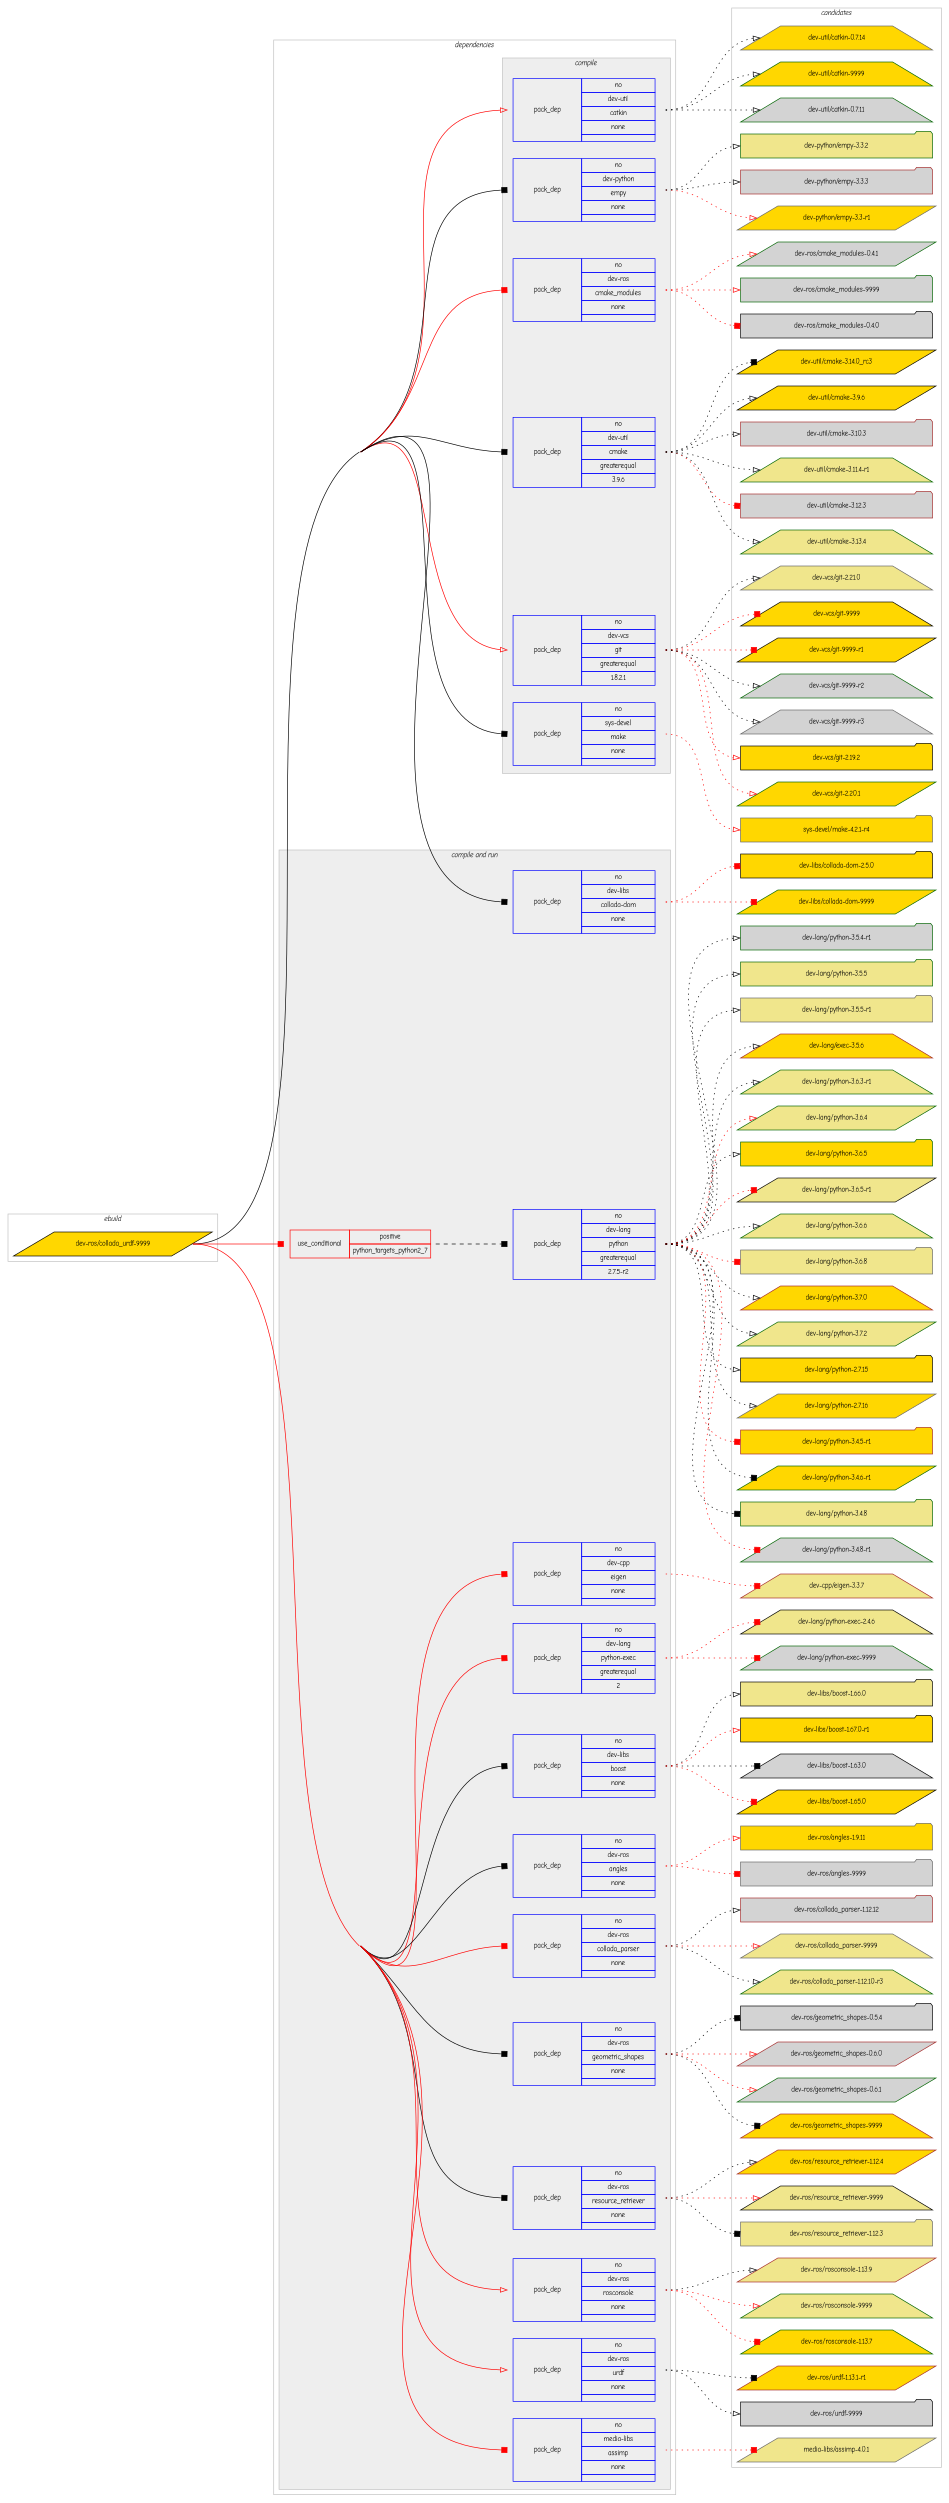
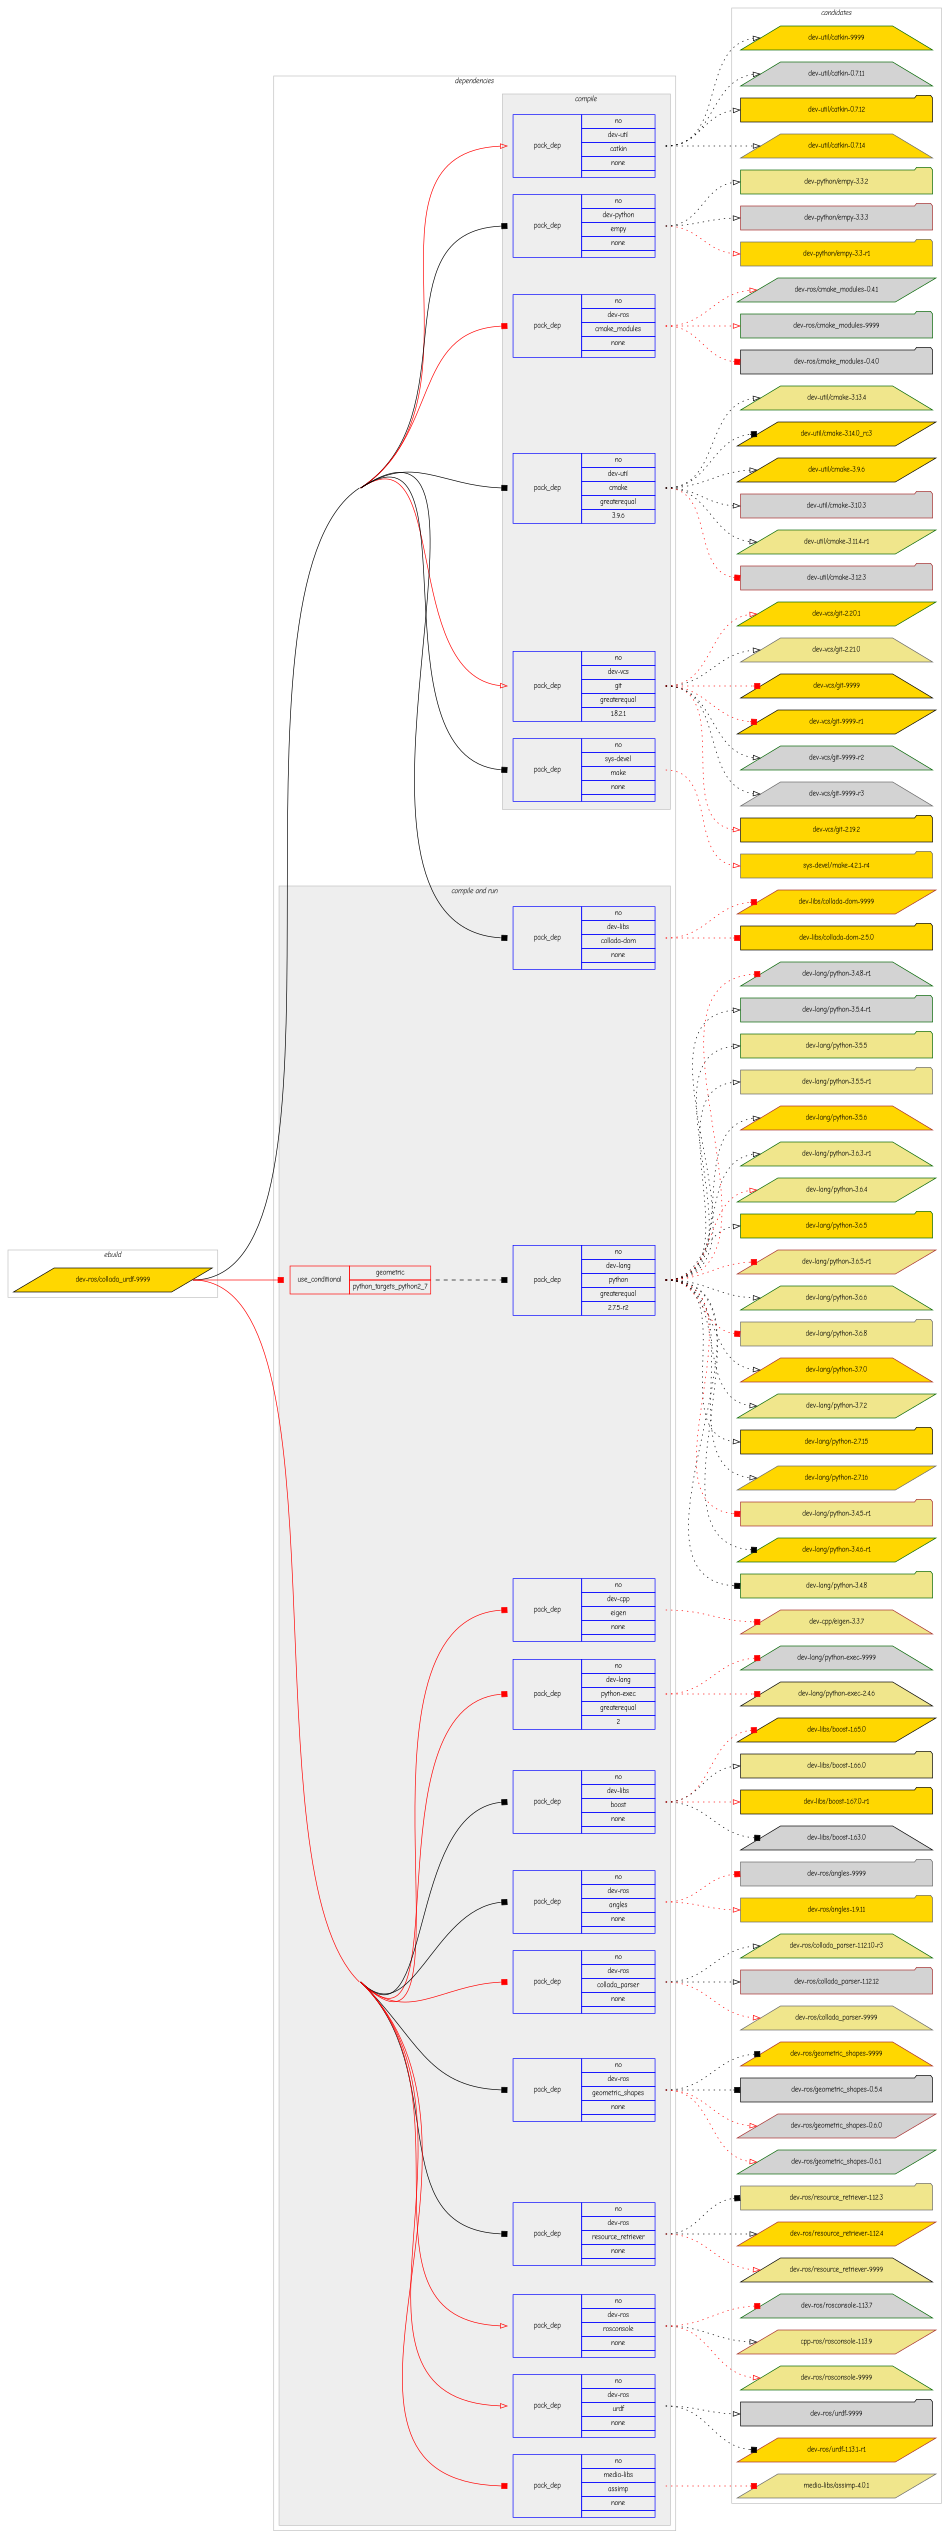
node "dev-util/catkin-0.7.12": added
node "dev-python/empy-3.3-r1": shape parallelogram -> folder
node "dev-util/cmake-3.11.4-r1": shape trapezium -> parallelogram
node "dev-libs/collada-dom-9999": color darkgreen -> brown
node "dev-lang/exec-3.5.6": label "dev-lang/exec-3.5.6" -> "dev-lang/python-3.5.6"
node "dev-lang/python-3.6.5-r1": color black -> brown
node "use_conditional": text "positive" -> "geometric"
node "dev-lang/python-3.4.5-r1": fillcolor gold -> khaki
node "dev-ros/rosconsole-1.13.9": label "dev-ros/rosconsole-1.13.9" -> "cpp-ros/rosconsole-1.13.9"
node "dev-ros/rosconsole-1.13.7": fillcolor gold -> lightgrey
